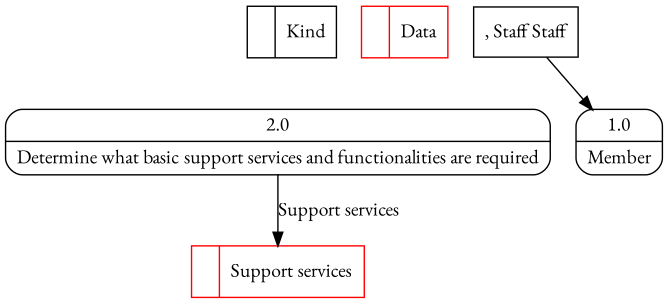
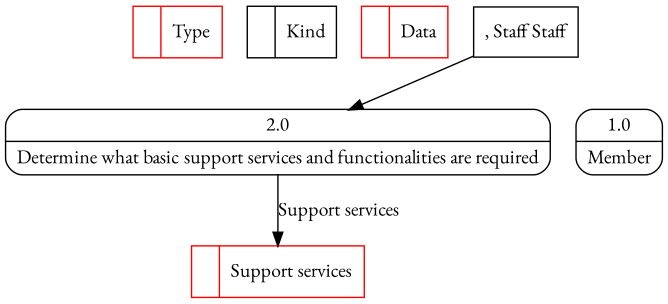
node "Type": added
edge ", Staff Staff" -> "1.0": now ", Staff Staff" -> "2.0"
